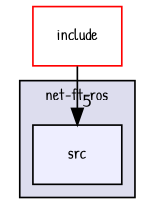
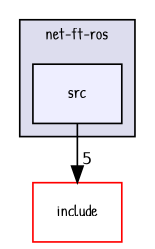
edge "include" -> "src": reversed
